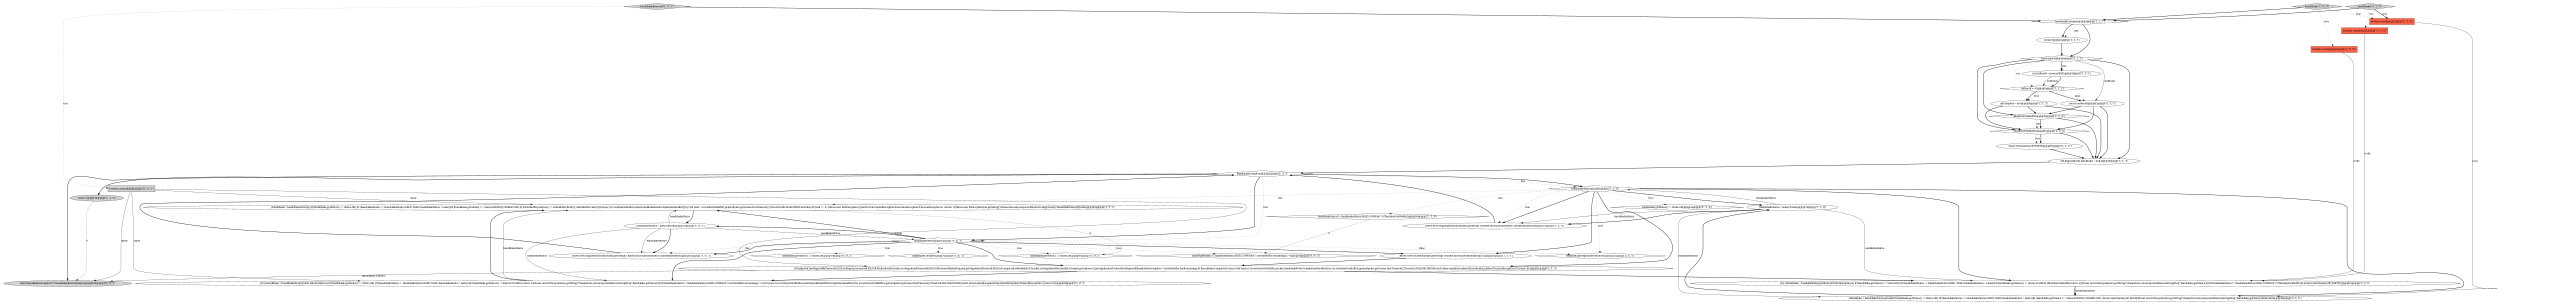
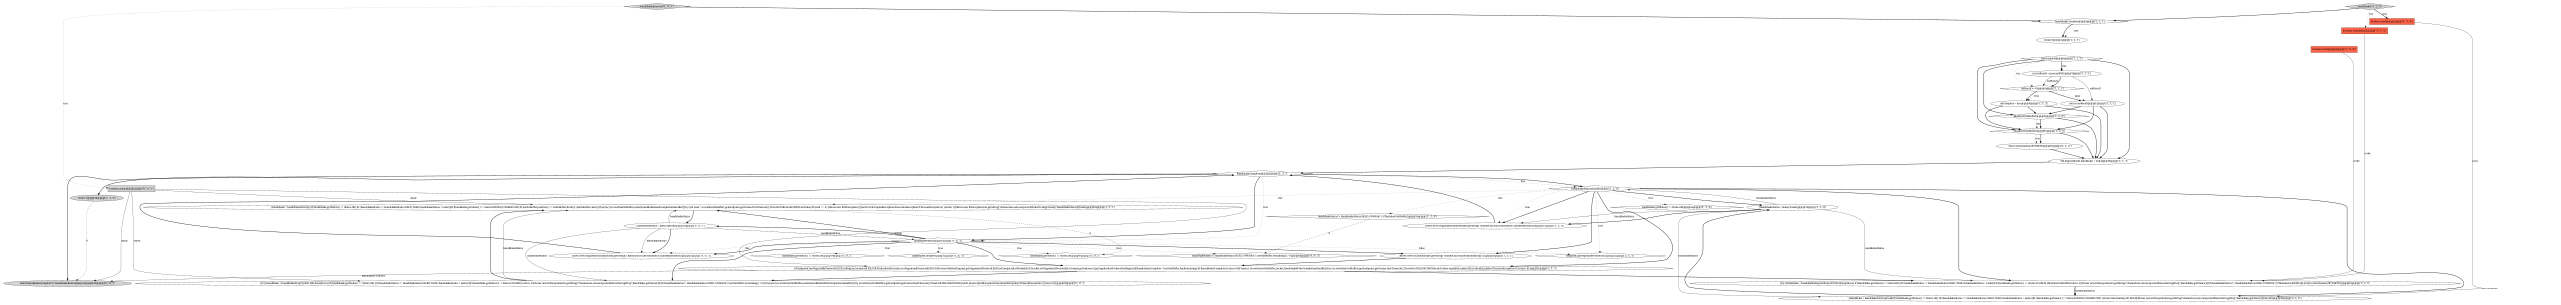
node "handshake['1', '0', '0']": removed
edge "handshakeComplete@@@3@@@['1', '1', '1']" -> "!sniComplete@@@6@@@['1', '1', '1']": removed
edge "return 0@@@4@@@['1', '1', '1']" -> "!sniComplete@@@6@@@['1', '1', '1']": removed
edge "!sniComplete@@@6@@@['1', '1', '1']" -> "return sniResult@@@12@@@['1', '1', '1']": now "int sniResult = processSNI()@@@7@@@['1', '1', '1']" -> "return sniResult@@@12@@@['1', '1', '1']"
